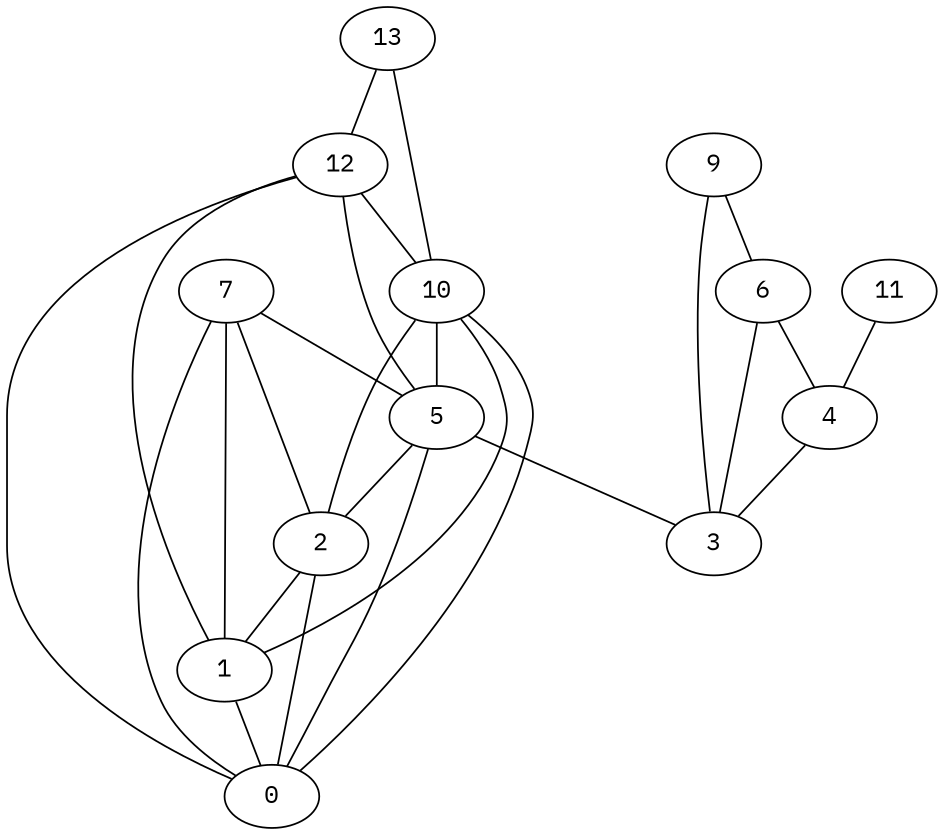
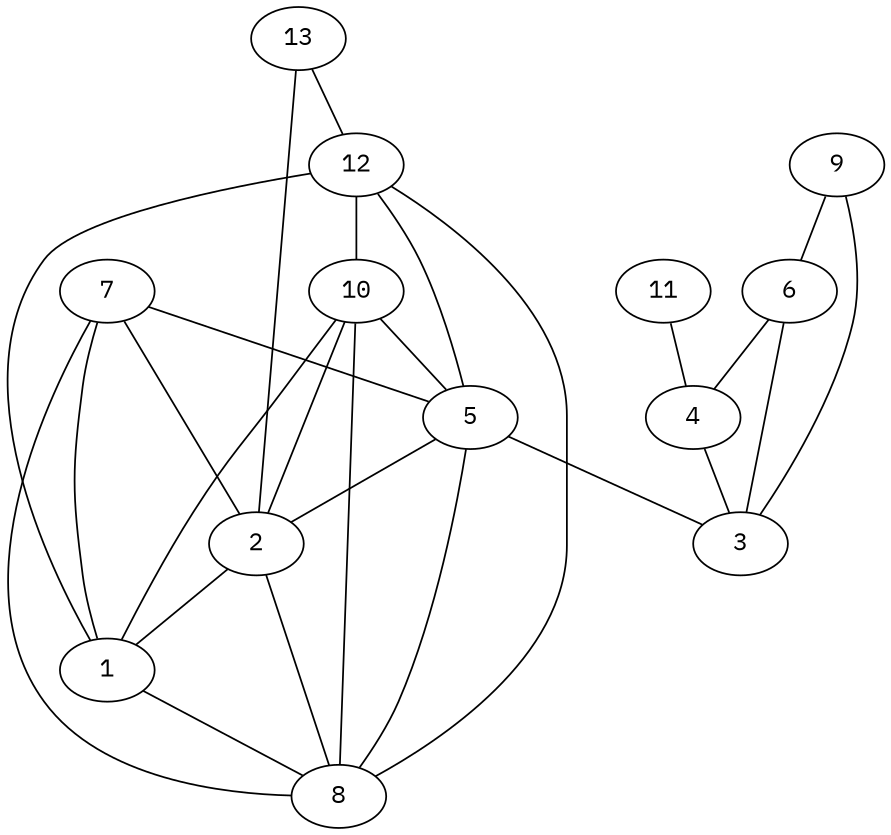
edge "10" -> "13": now "2" -> "13"
edge "12" -> "5": reversed
node "0": label "0" -> "8"
